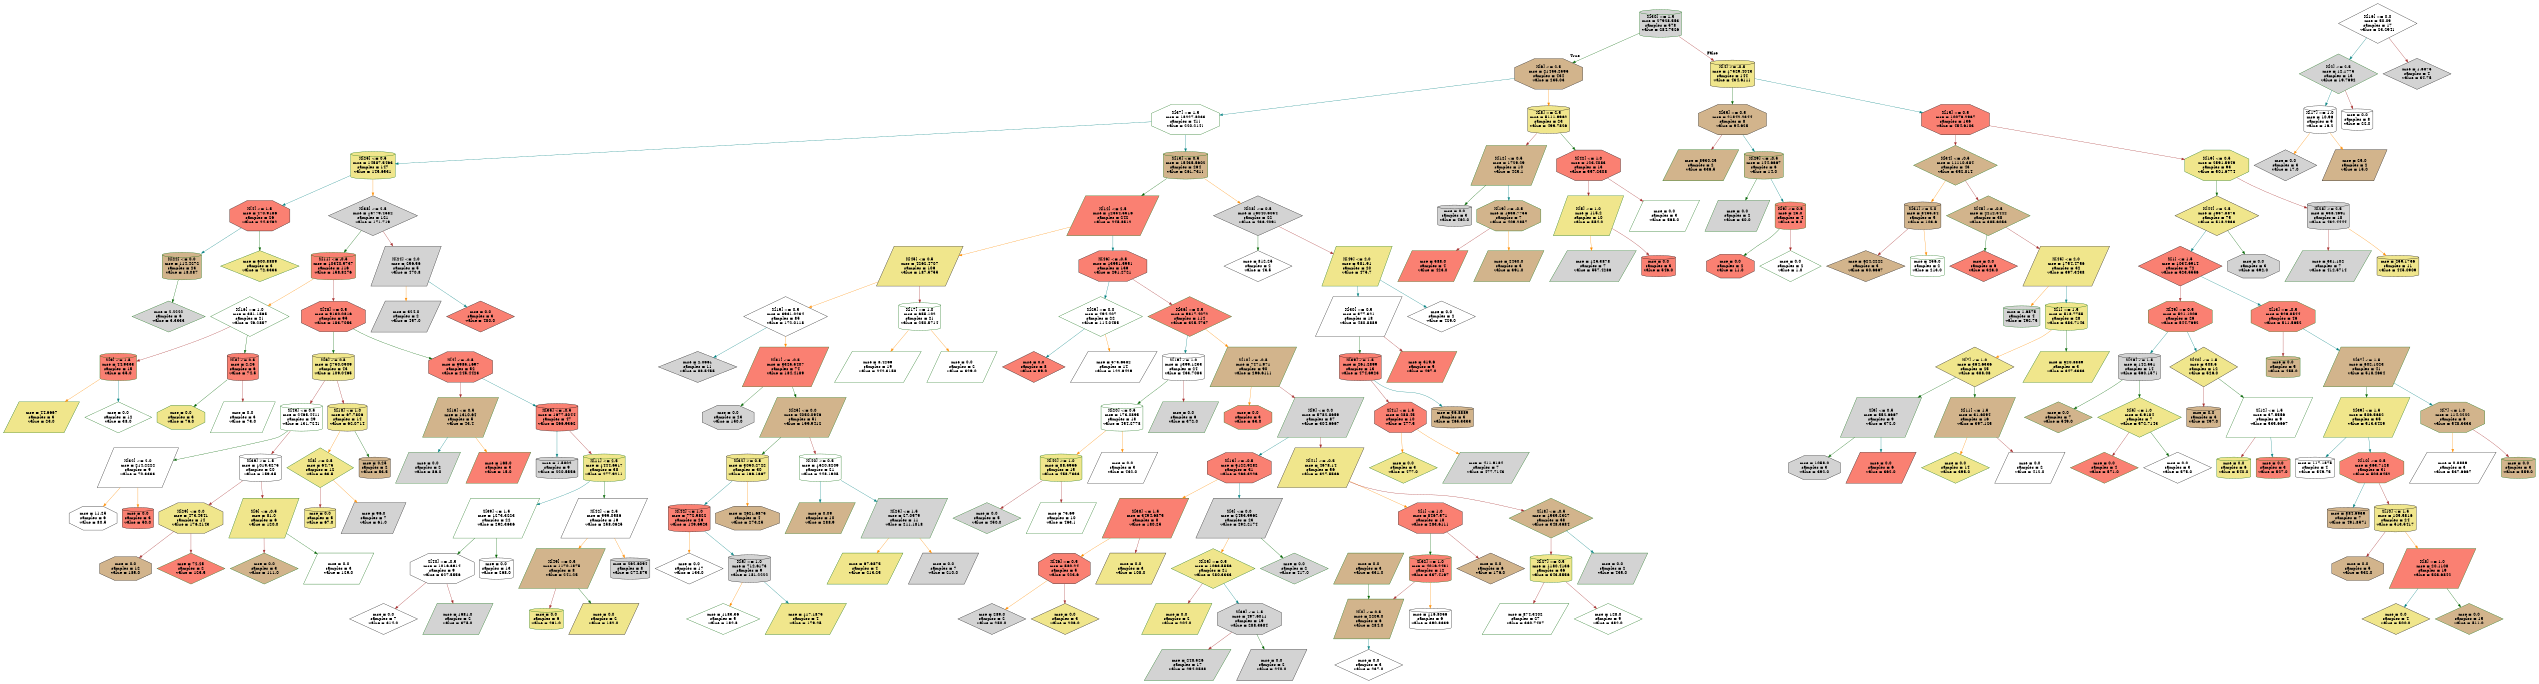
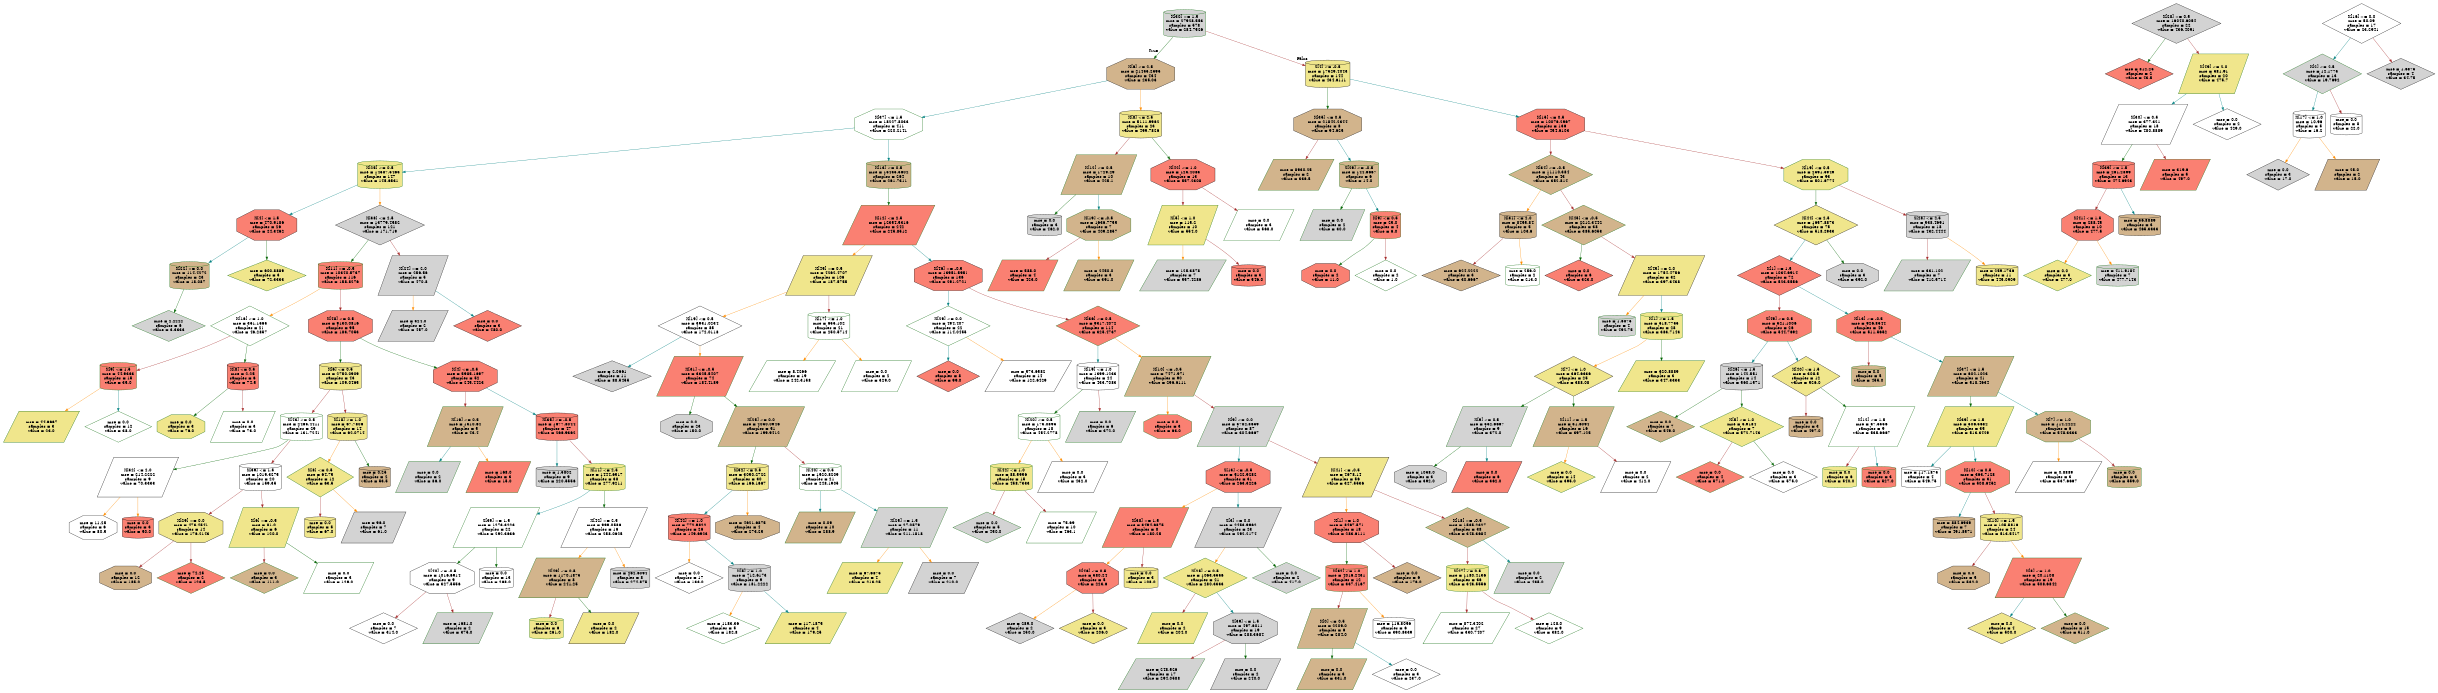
edge "X[13] <= 0.5 mse = 15435.5602 samples = 264 value = 261.7311" -> "X[28] <= 0.5 mse = 16040.6054 samples = 22 value = 436.4091": removed
node "mse = 812.25 samples = 2 value = 43.5": fillcolor white -> salmon
node "mse = 411.9184 samples = 7 value = 477.7143": shape parallelogram -> cylinder
node "mse = 0.0 samples = 3 value = 108.0": shape parallelogram -> cylinder
edge "mse = 0.0 samples = 3 value = 331.0" -> "X[0] <= 0.5 mse = 2209.0 samples = 6 value = 284.0": reversed
